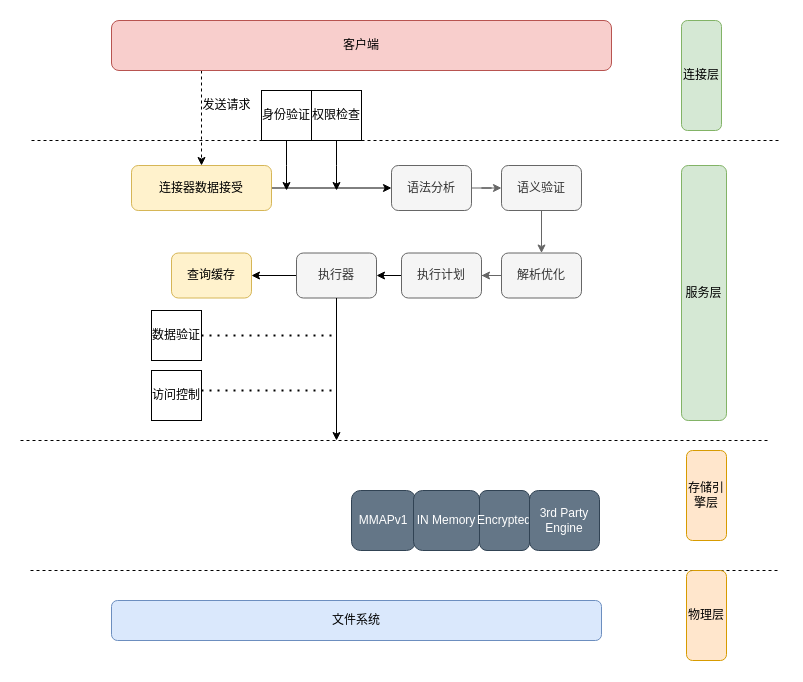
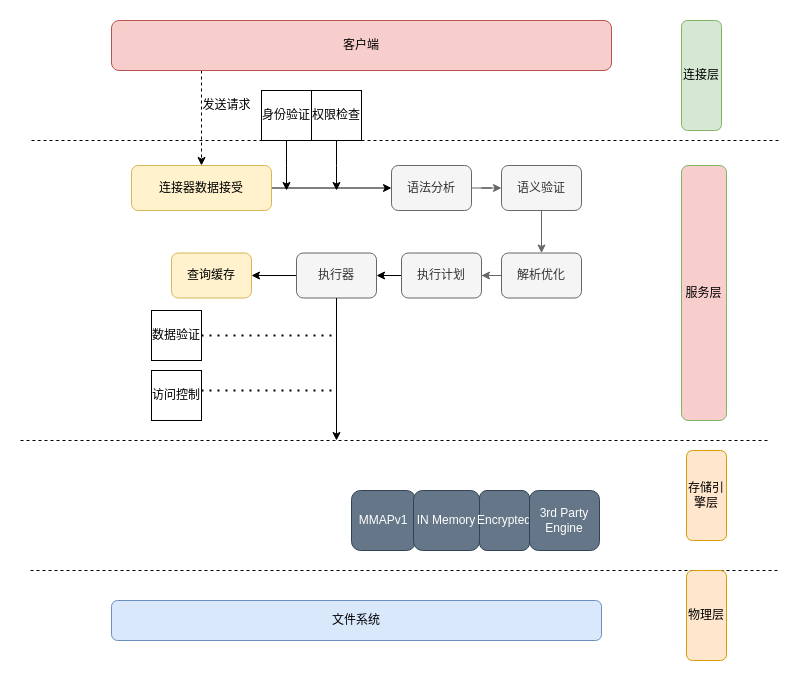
node "服务层": fillcolor #d5e8d4 -> #f8cecc
